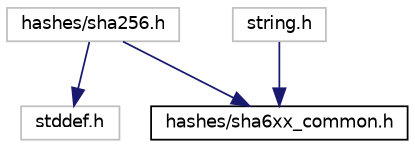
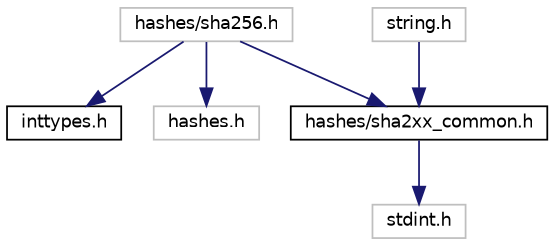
node "inttypes.h": added
node "stddef.h": label "stddef.h" -> "hashes.h"
node "hashes/sha6xx_common.h": label "hashes/sha6xx_common.h" -> "hashes/sha2xx_common.h"
node "stdint.h": added
